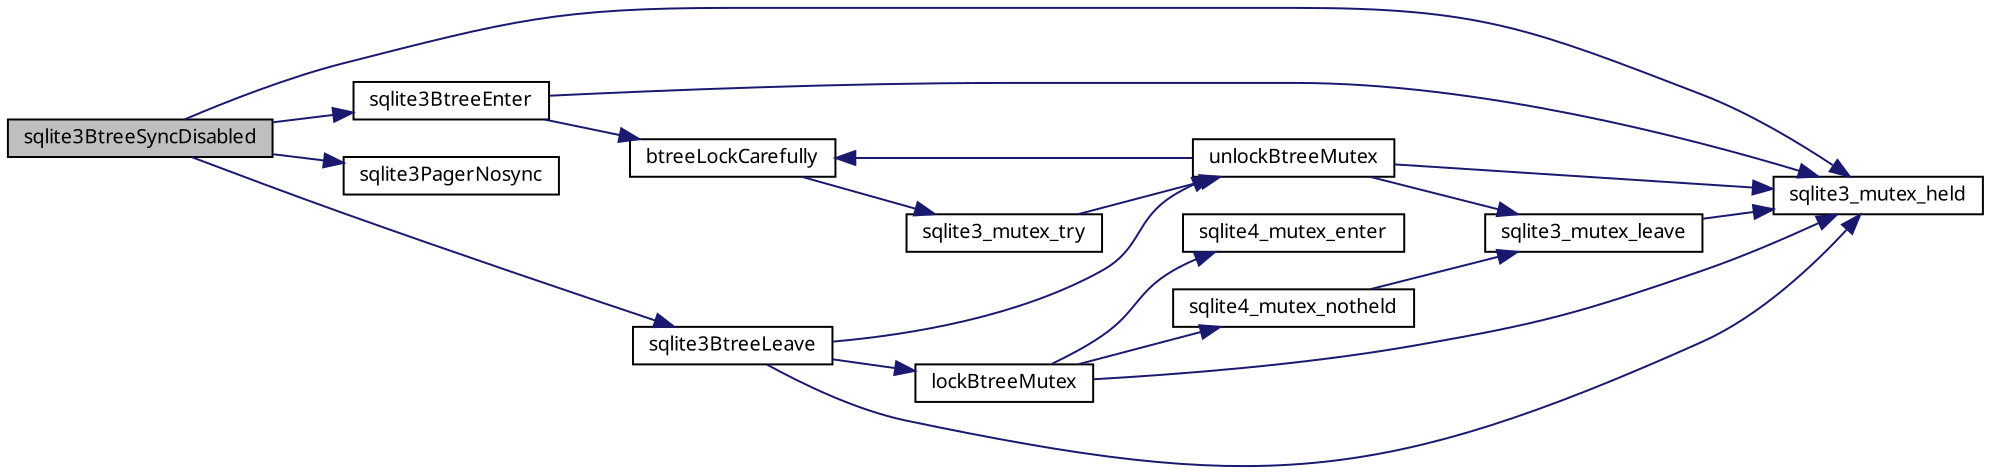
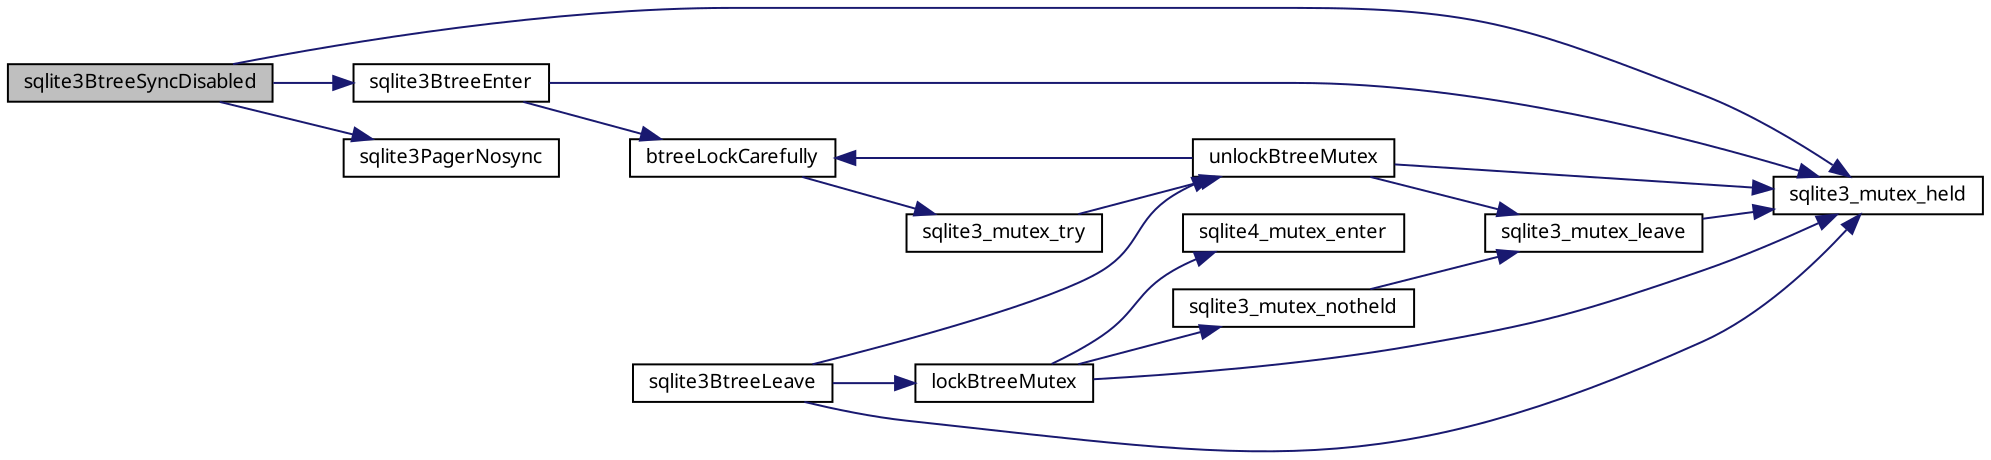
edge "sqlite3BtreeSyncDisabled" -> "sqlite3BtreeLeave": removed
node "sqlite4_mutex_notheld": label "sqlite4_mutex_notheld" -> "sqlite3_mutex_notheld"
